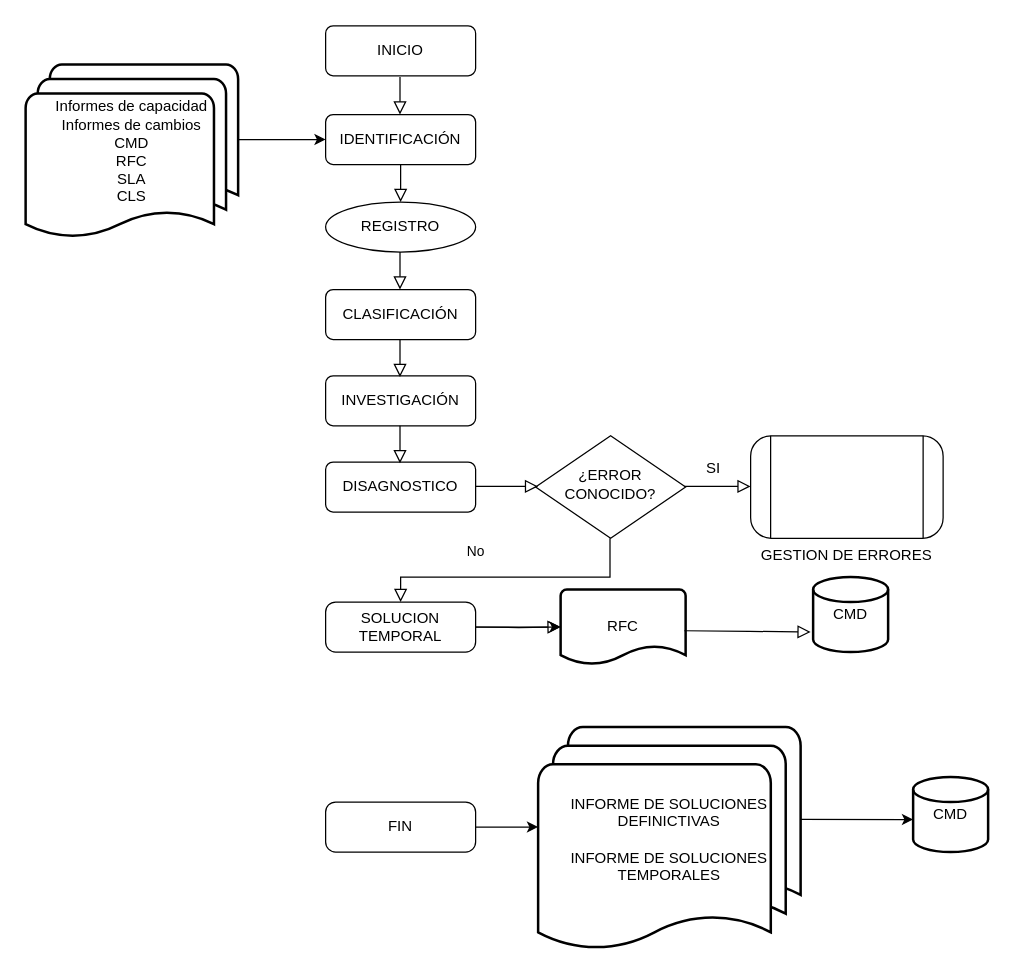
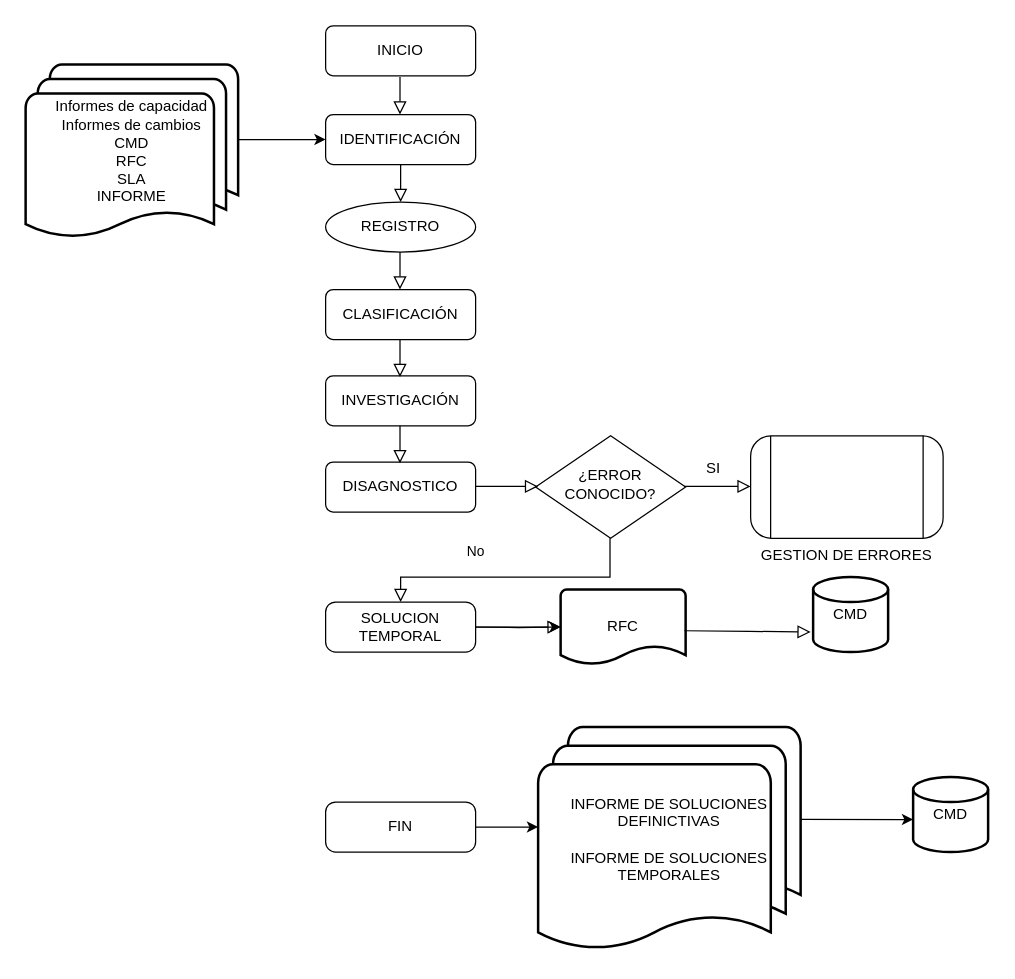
node "Informes de capacidad Informes de cambios CMD RFC SLA CLS": label "Informes de capacidad Informes de cambios CMD RFC SLA CLS" -> "Informes de capacidad Informes de cambios CMD RFC SLA INFORME"
